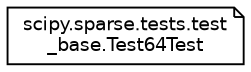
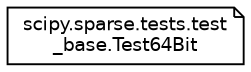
node "scipy.sparse.tests.test _base.Test64Test": label "scipy.sparse.tests.test _base.Test64Test" -> "scipy.sparse.tests.test _base.Test64Bit"
